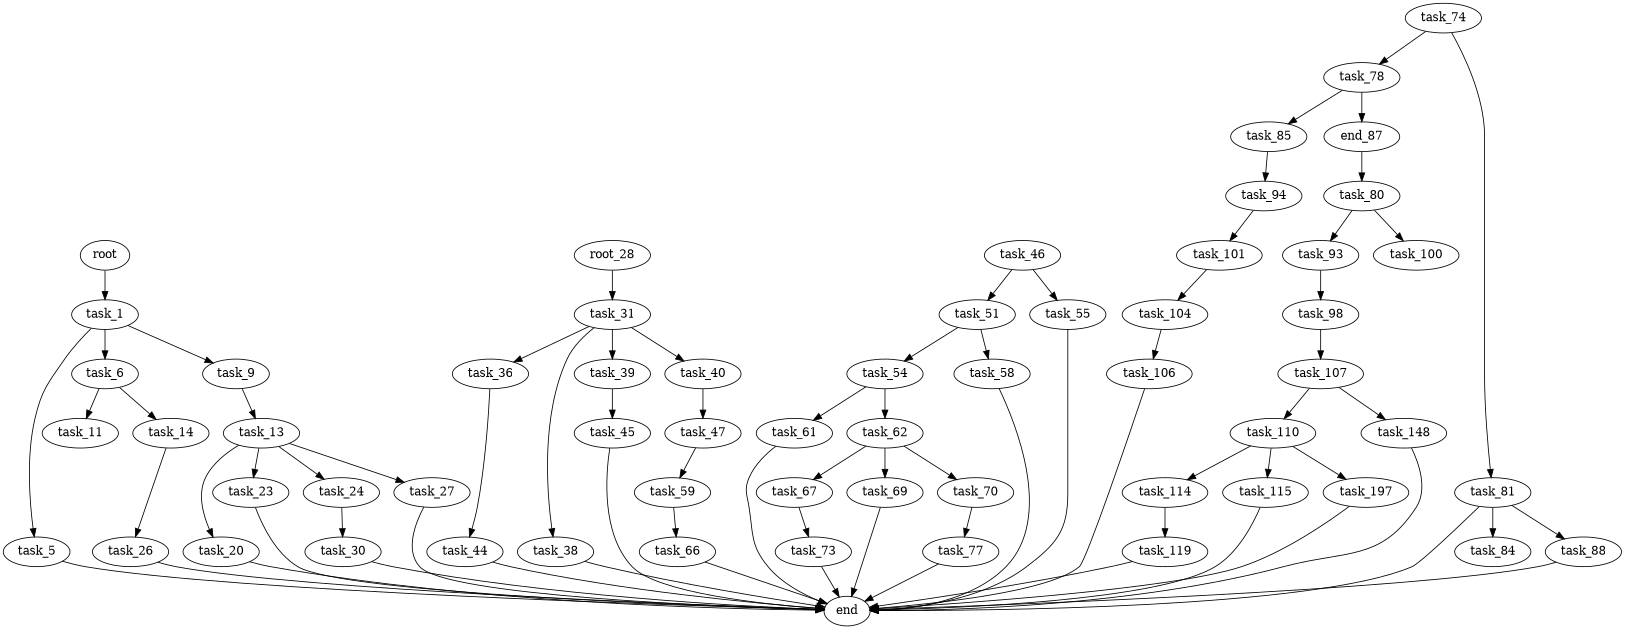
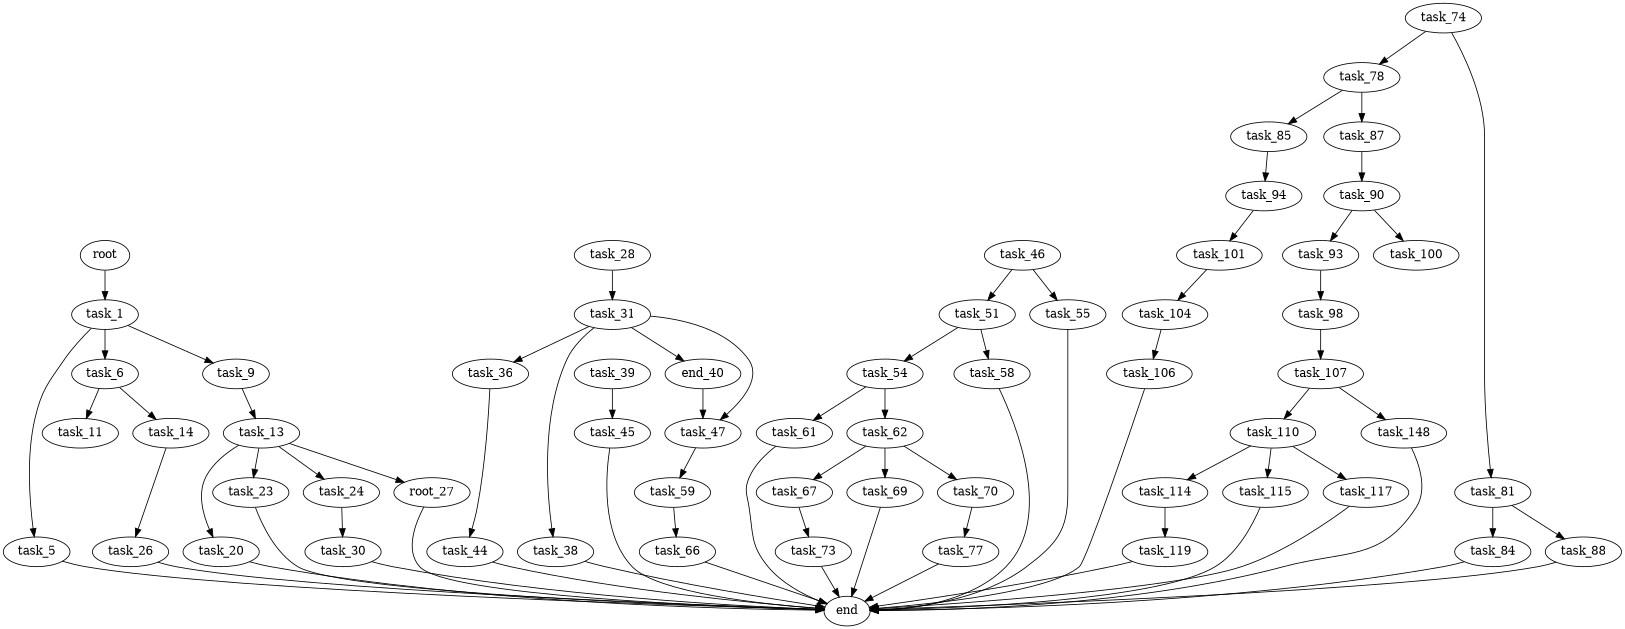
node "end_87": label "end_87" -> "task_87"
node "task_80": label "task_80" -> "task_90"
node "root_28": label "root_28" -> "task_28"
edge "task_31" -> "task_39": now "task_31" -> "task_47"
node "task_40": label "task_40" -> "end_40"
node "task_27": label "task_27" -> "root_27"
node "task_197": label "task_197" -> "task_117"
edge "task_81" -> "end": now "task_84" -> "end"
